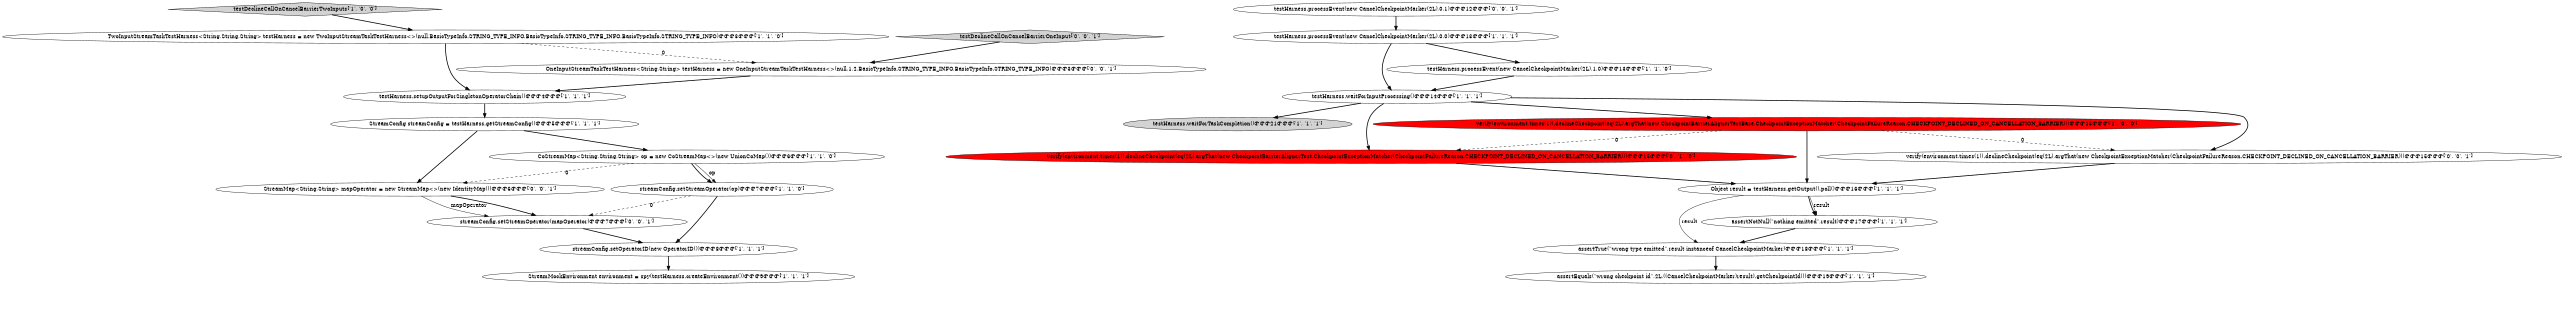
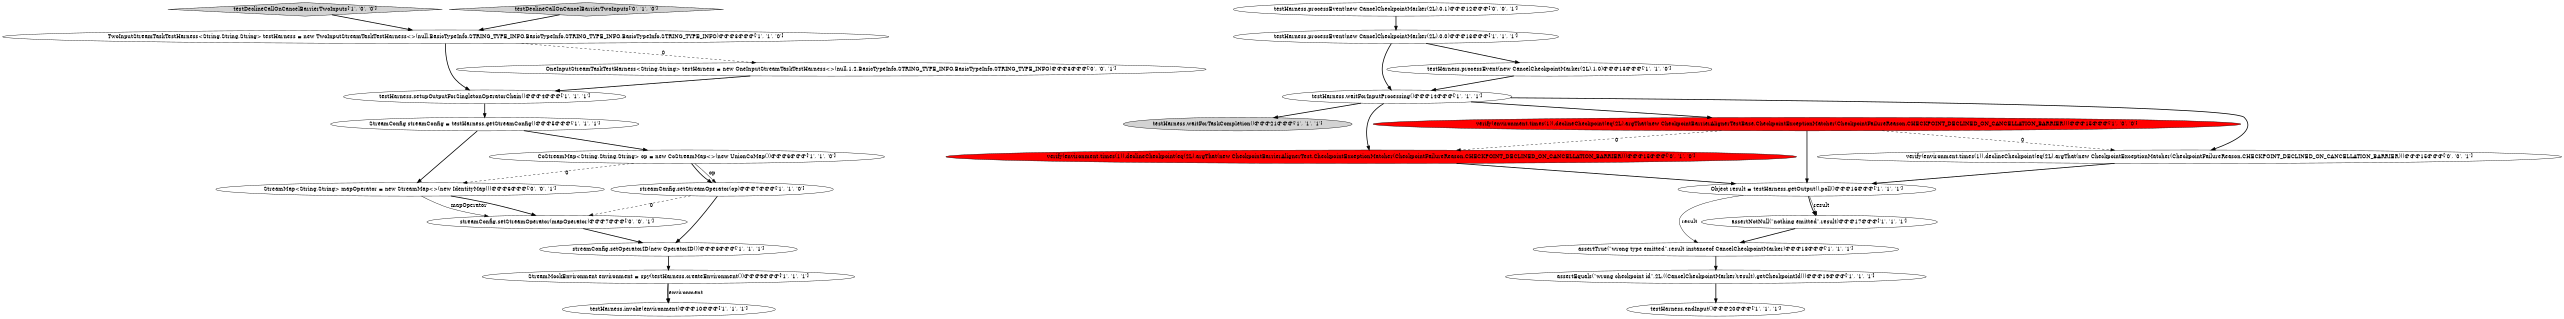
node "testDeclineCallOnCancelBarrierTwoInputs['0', '1', '0']": added
node "testDeclineCallOnCancelBarrierOneInput['0', '0', '1']": removed
node "testHarness.invoke(environment)@@@10@@@['1', '1', '1']": added
node "testHarness.endInput()@@@20@@@['1', '1', '1']": added
